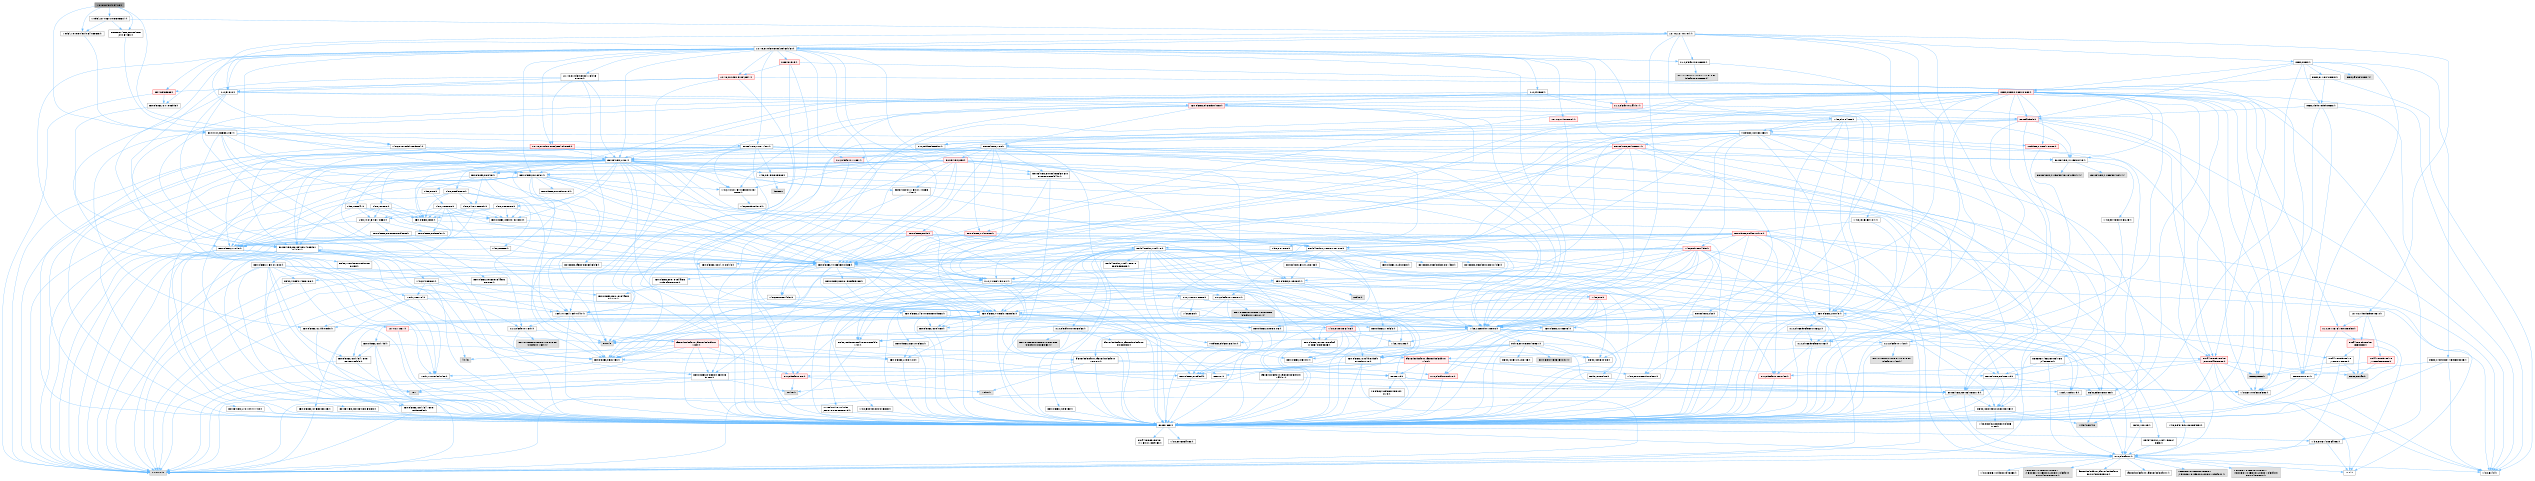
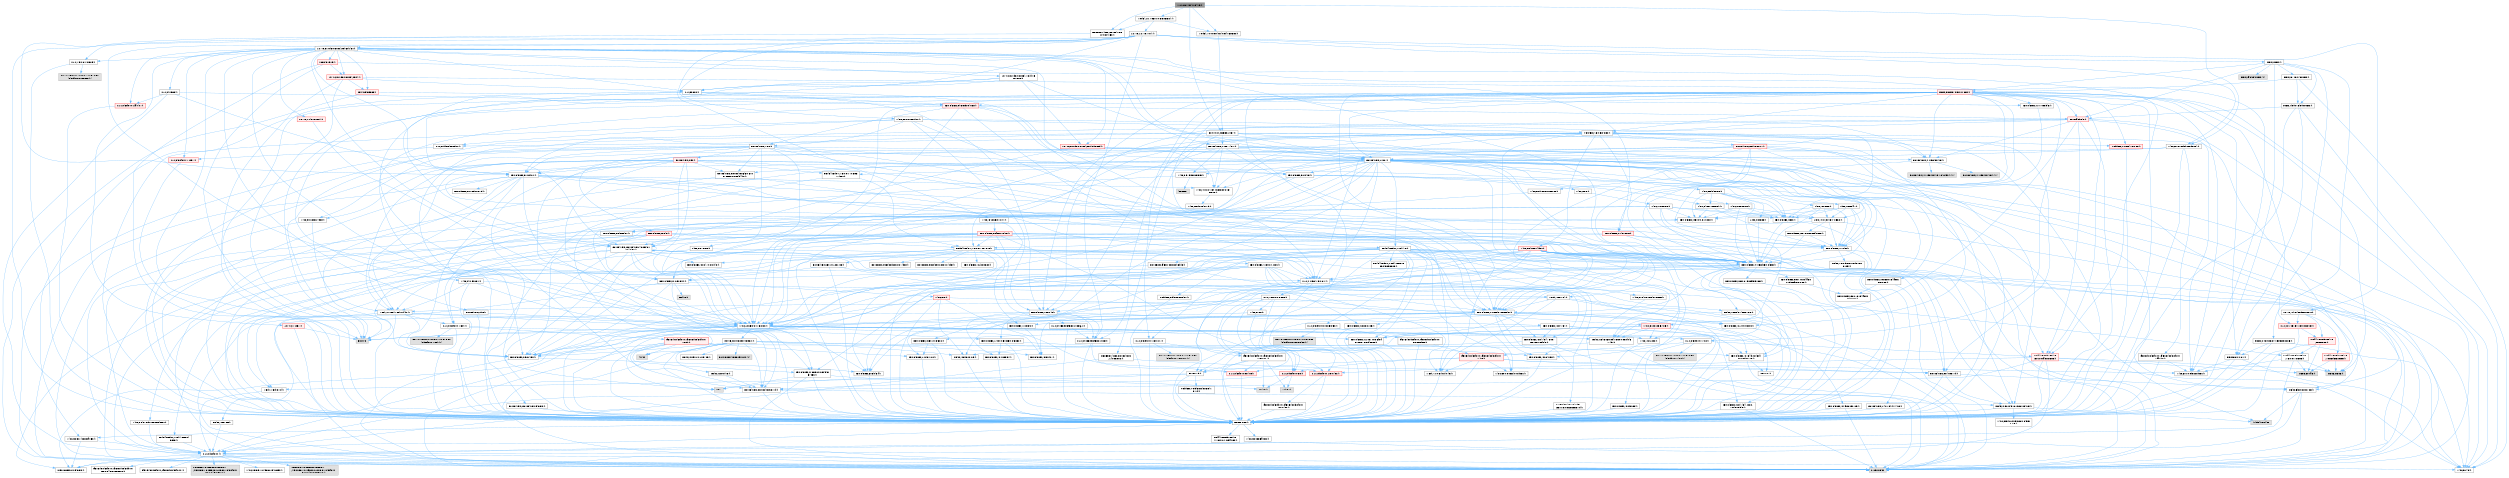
node "HAL/PlatformProcess.h": label "HAL/PlatformProcess.h" -> "HAL/MemoryTrace.h"
node "Misc/Timelines.h": label "Misc/Timelines.h" -> "Misc/Compression.h"
edge "Containers/Array.h" -> "Algo/Impl/BinaryHeap.h": added
edge "Algo/Rotate.h" -> "type_traits": now "Containers/Array.h" -> "type_traits"
edge "Misc/StructBuilder.h" -> "Templates/AlignmentTemplates.h": now "HAL/PlatformMath.h" -> "Templates/AlignmentTemplates.h"
edge "Misc/AssertionMacros.h" -> "UObject/ObjectVersion.h": now "Misc/AssertionMacros.h" -> "Templates/IsArrayOrRefOf TypeByPredicate.h"
edge "Templates/IsTrivial.h" -> "Templates/AndOrNot.h": now "Templates/IsTrivial.h" -> "Templates/IsEnumClass.h"
edge "Trace/Trace.h" -> "Misc/EnumClassFlags.h": now "ProfilingDebugging /MemoryTrace.h" -> "Misc/EnumClassFlags.h"
node "GenericPlatform/GenericPlatform Atomics.h": added
node "UBT_COMPILED_PLATFORM /UBT_COMPILED_PLATFORMPlatform.h": removed
node "Impl.h": label "Impl.h" -> "PreprocessorHelpers.h"
